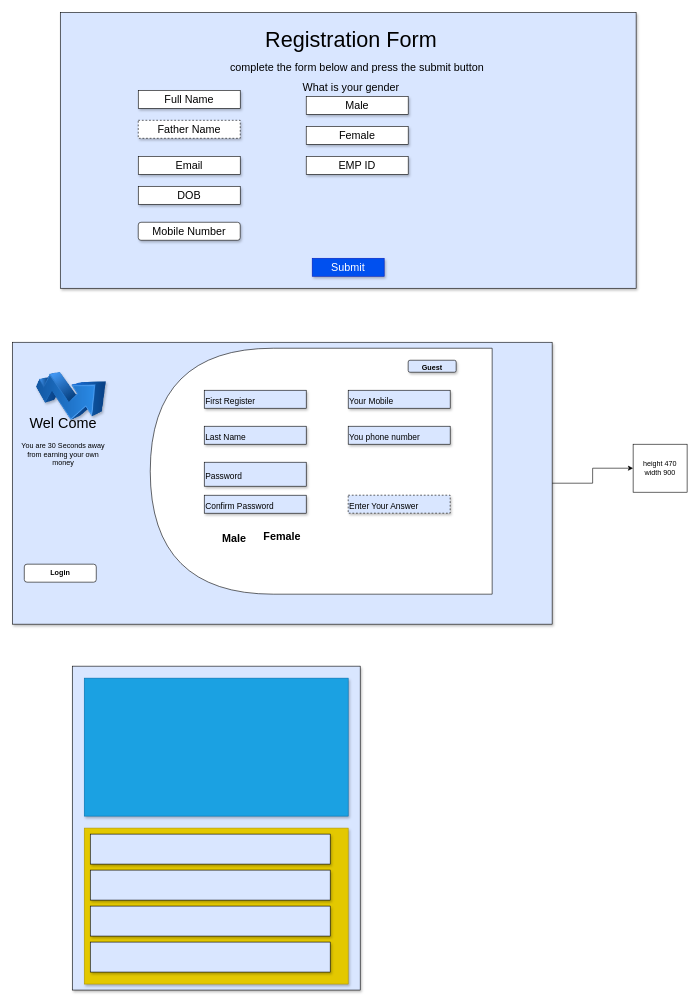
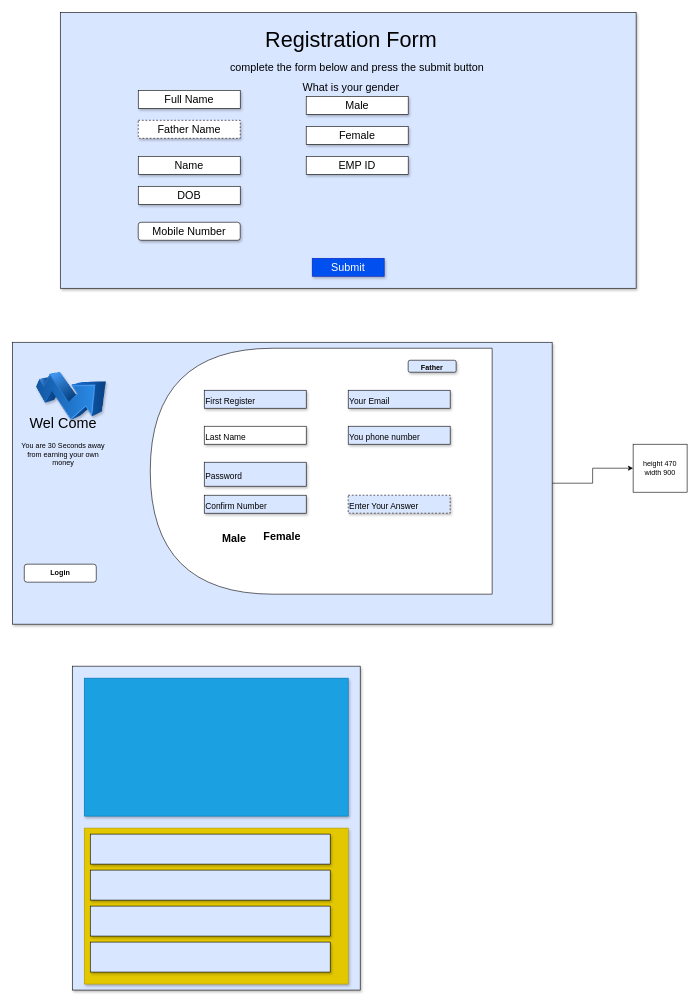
node "Email": label "Email" -> "Name"
node "Guest": label "Guest" -> "Father"
node "Your Mobile": label "Your Mobile" -> "Your Email"
node "Last Name": fillcolor #d9e6ff -> #ffffff
node "Confirm Password": label "Confirm Password" -> "Confirm Number"
